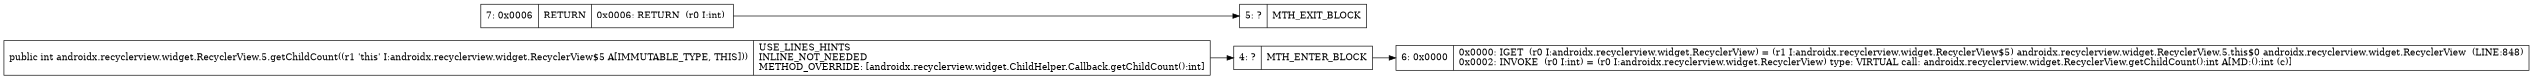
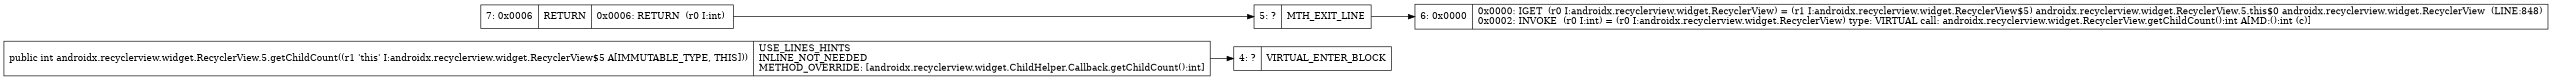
node "5: ?": text "MTH_EXIT_BLOCK" -> "MTH_EXIT_LINE"
node "4: ?": text "MTH_ENTER_BLOCK" -> "VIRTUAL_ENTER_BLOCK"
edge "4: ?" -> "6: 0x0000": now "5: ?" -> "6: 0x0000"
